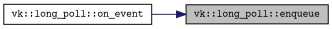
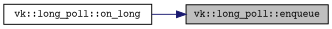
node "vk::long_poll::on_event": label "vk::long_poll::on_event" -> "vk::long_poll::on_long"
